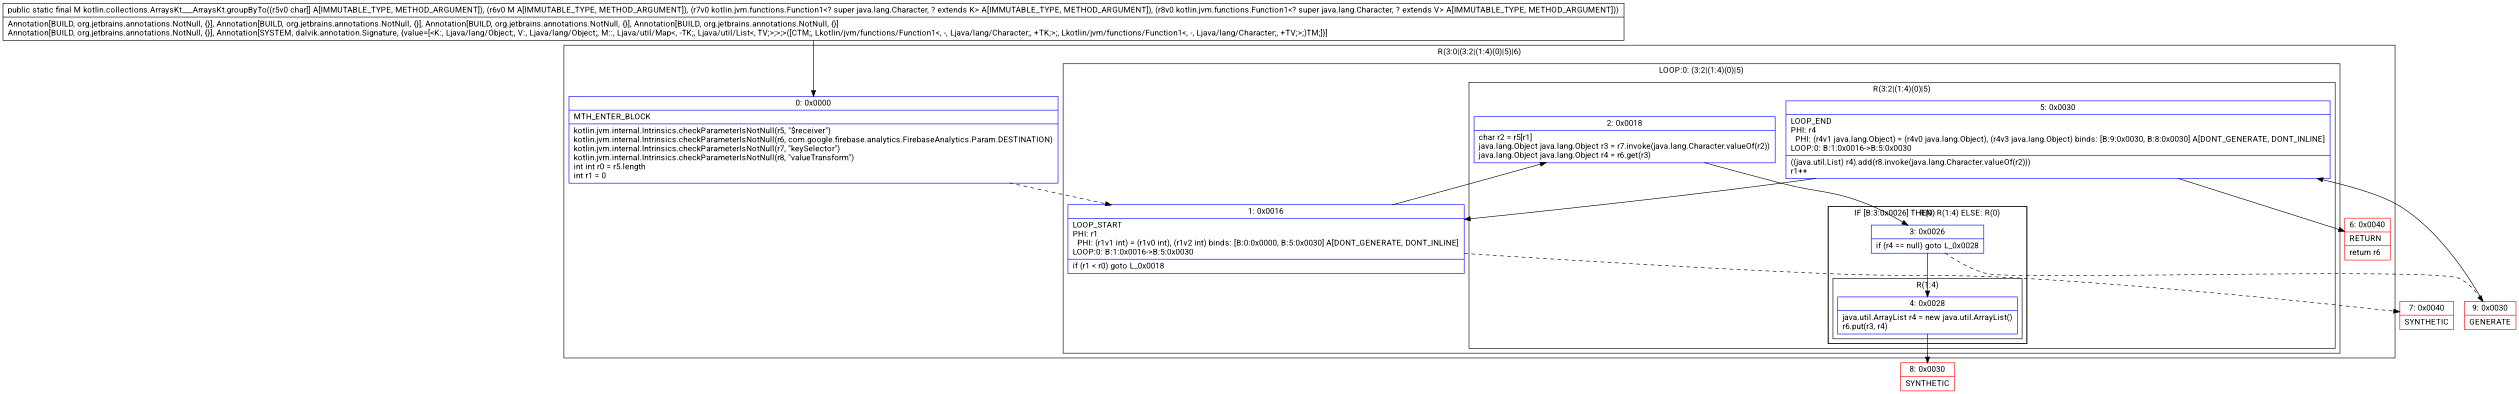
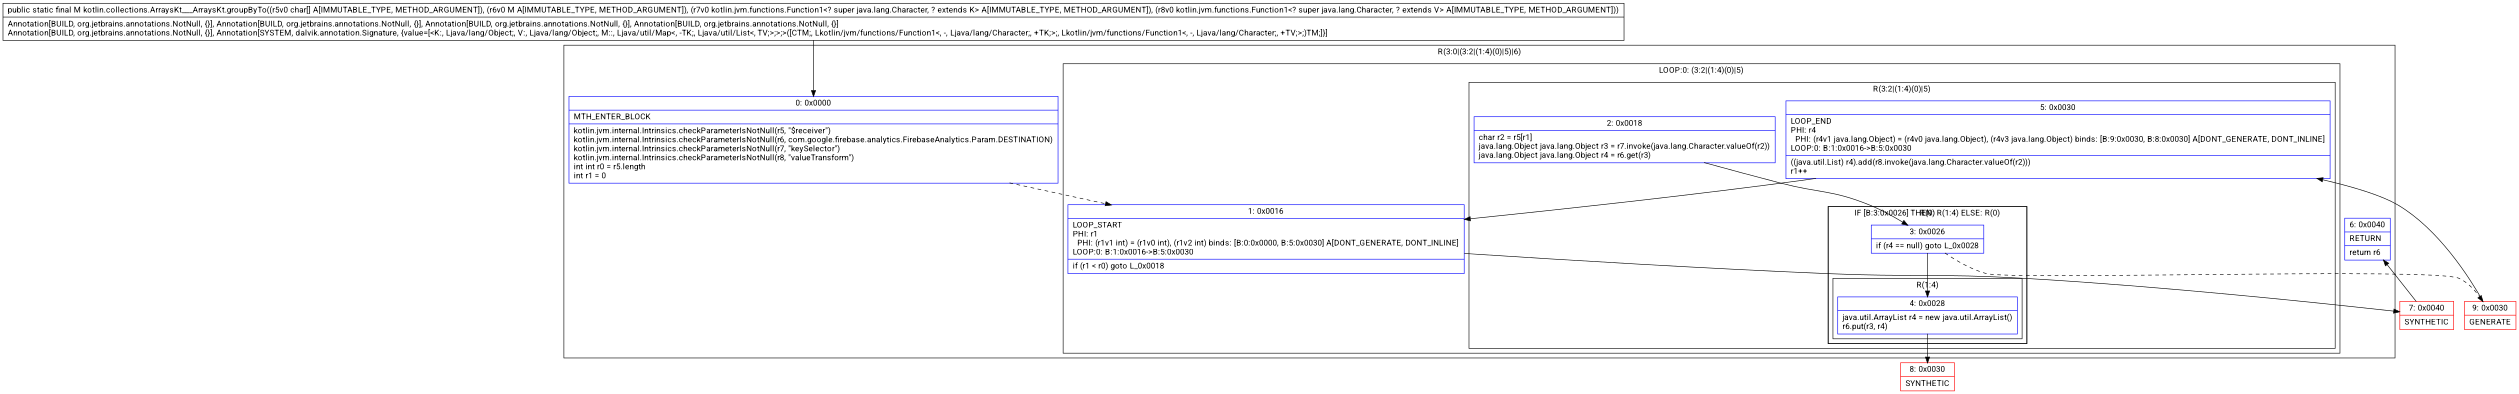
edge "1: 0x0016" -> "2: 0x0018": removed
edge "5: 0x0030" -> "6: 0x0040": now "7: 0x0040" -> "6: 0x0040"
node "6: 0x0040": color red -> blue
edge "1: 0x0016" -> "7: 0x0040": style dashed -> solid
